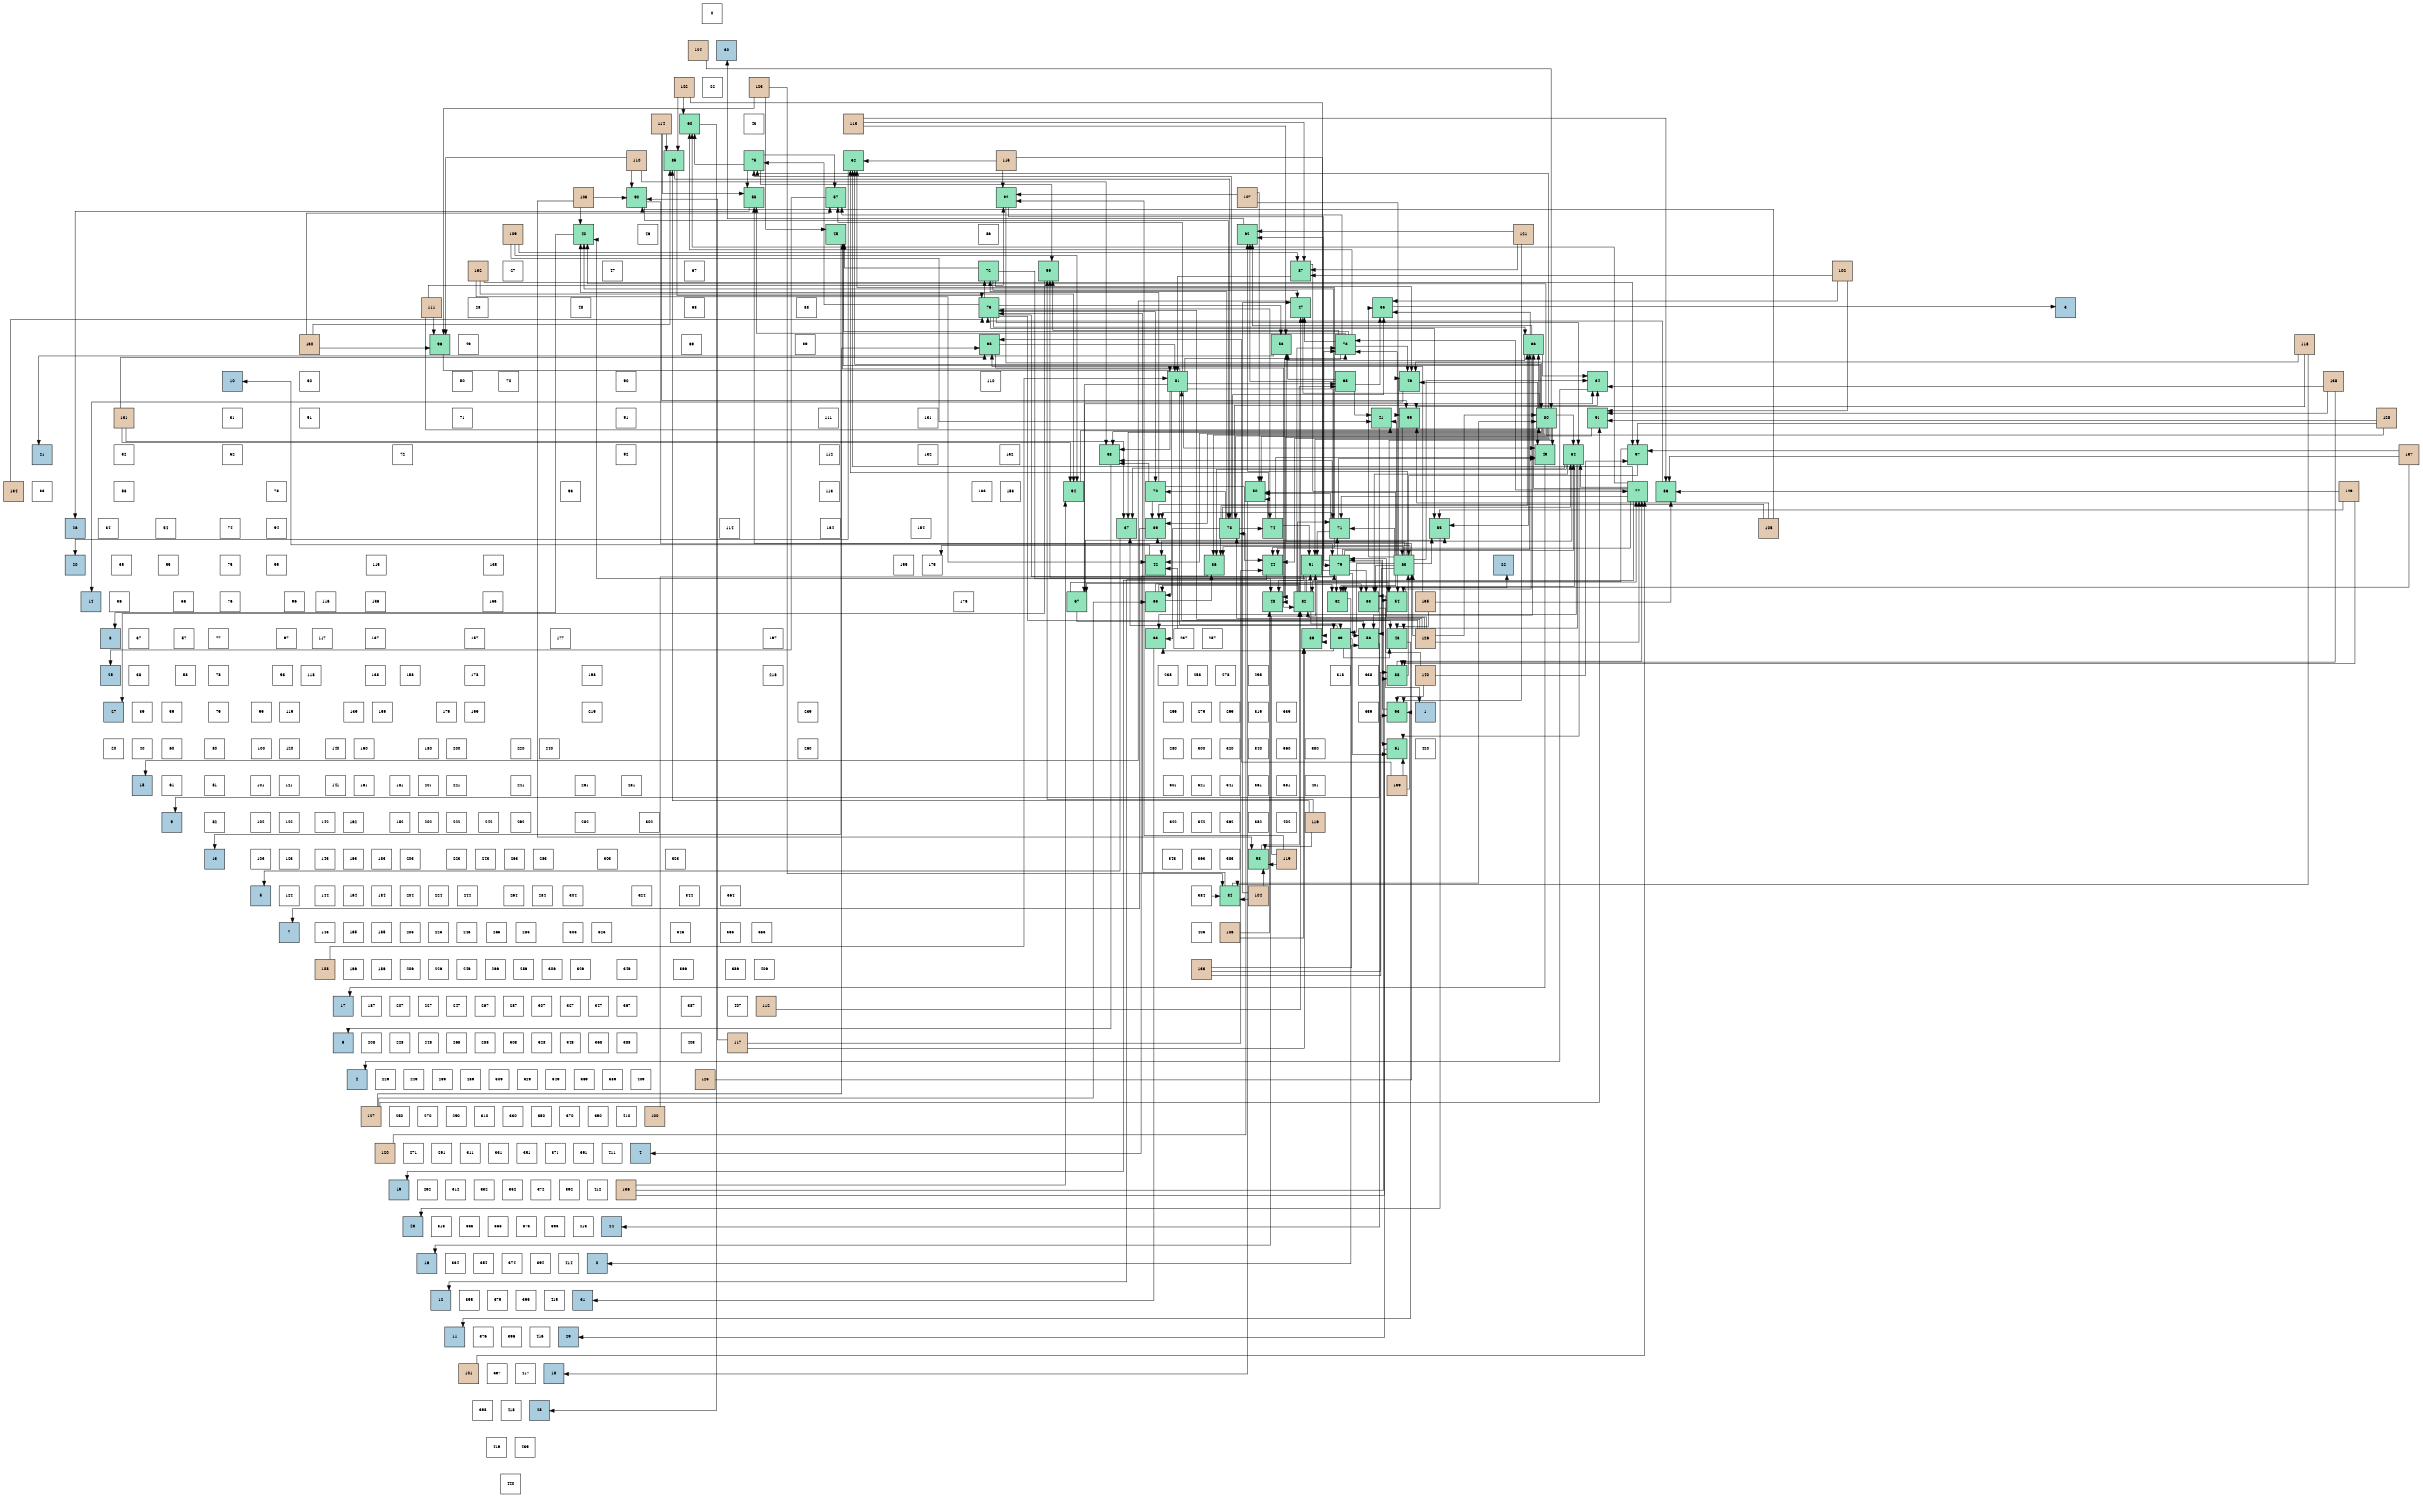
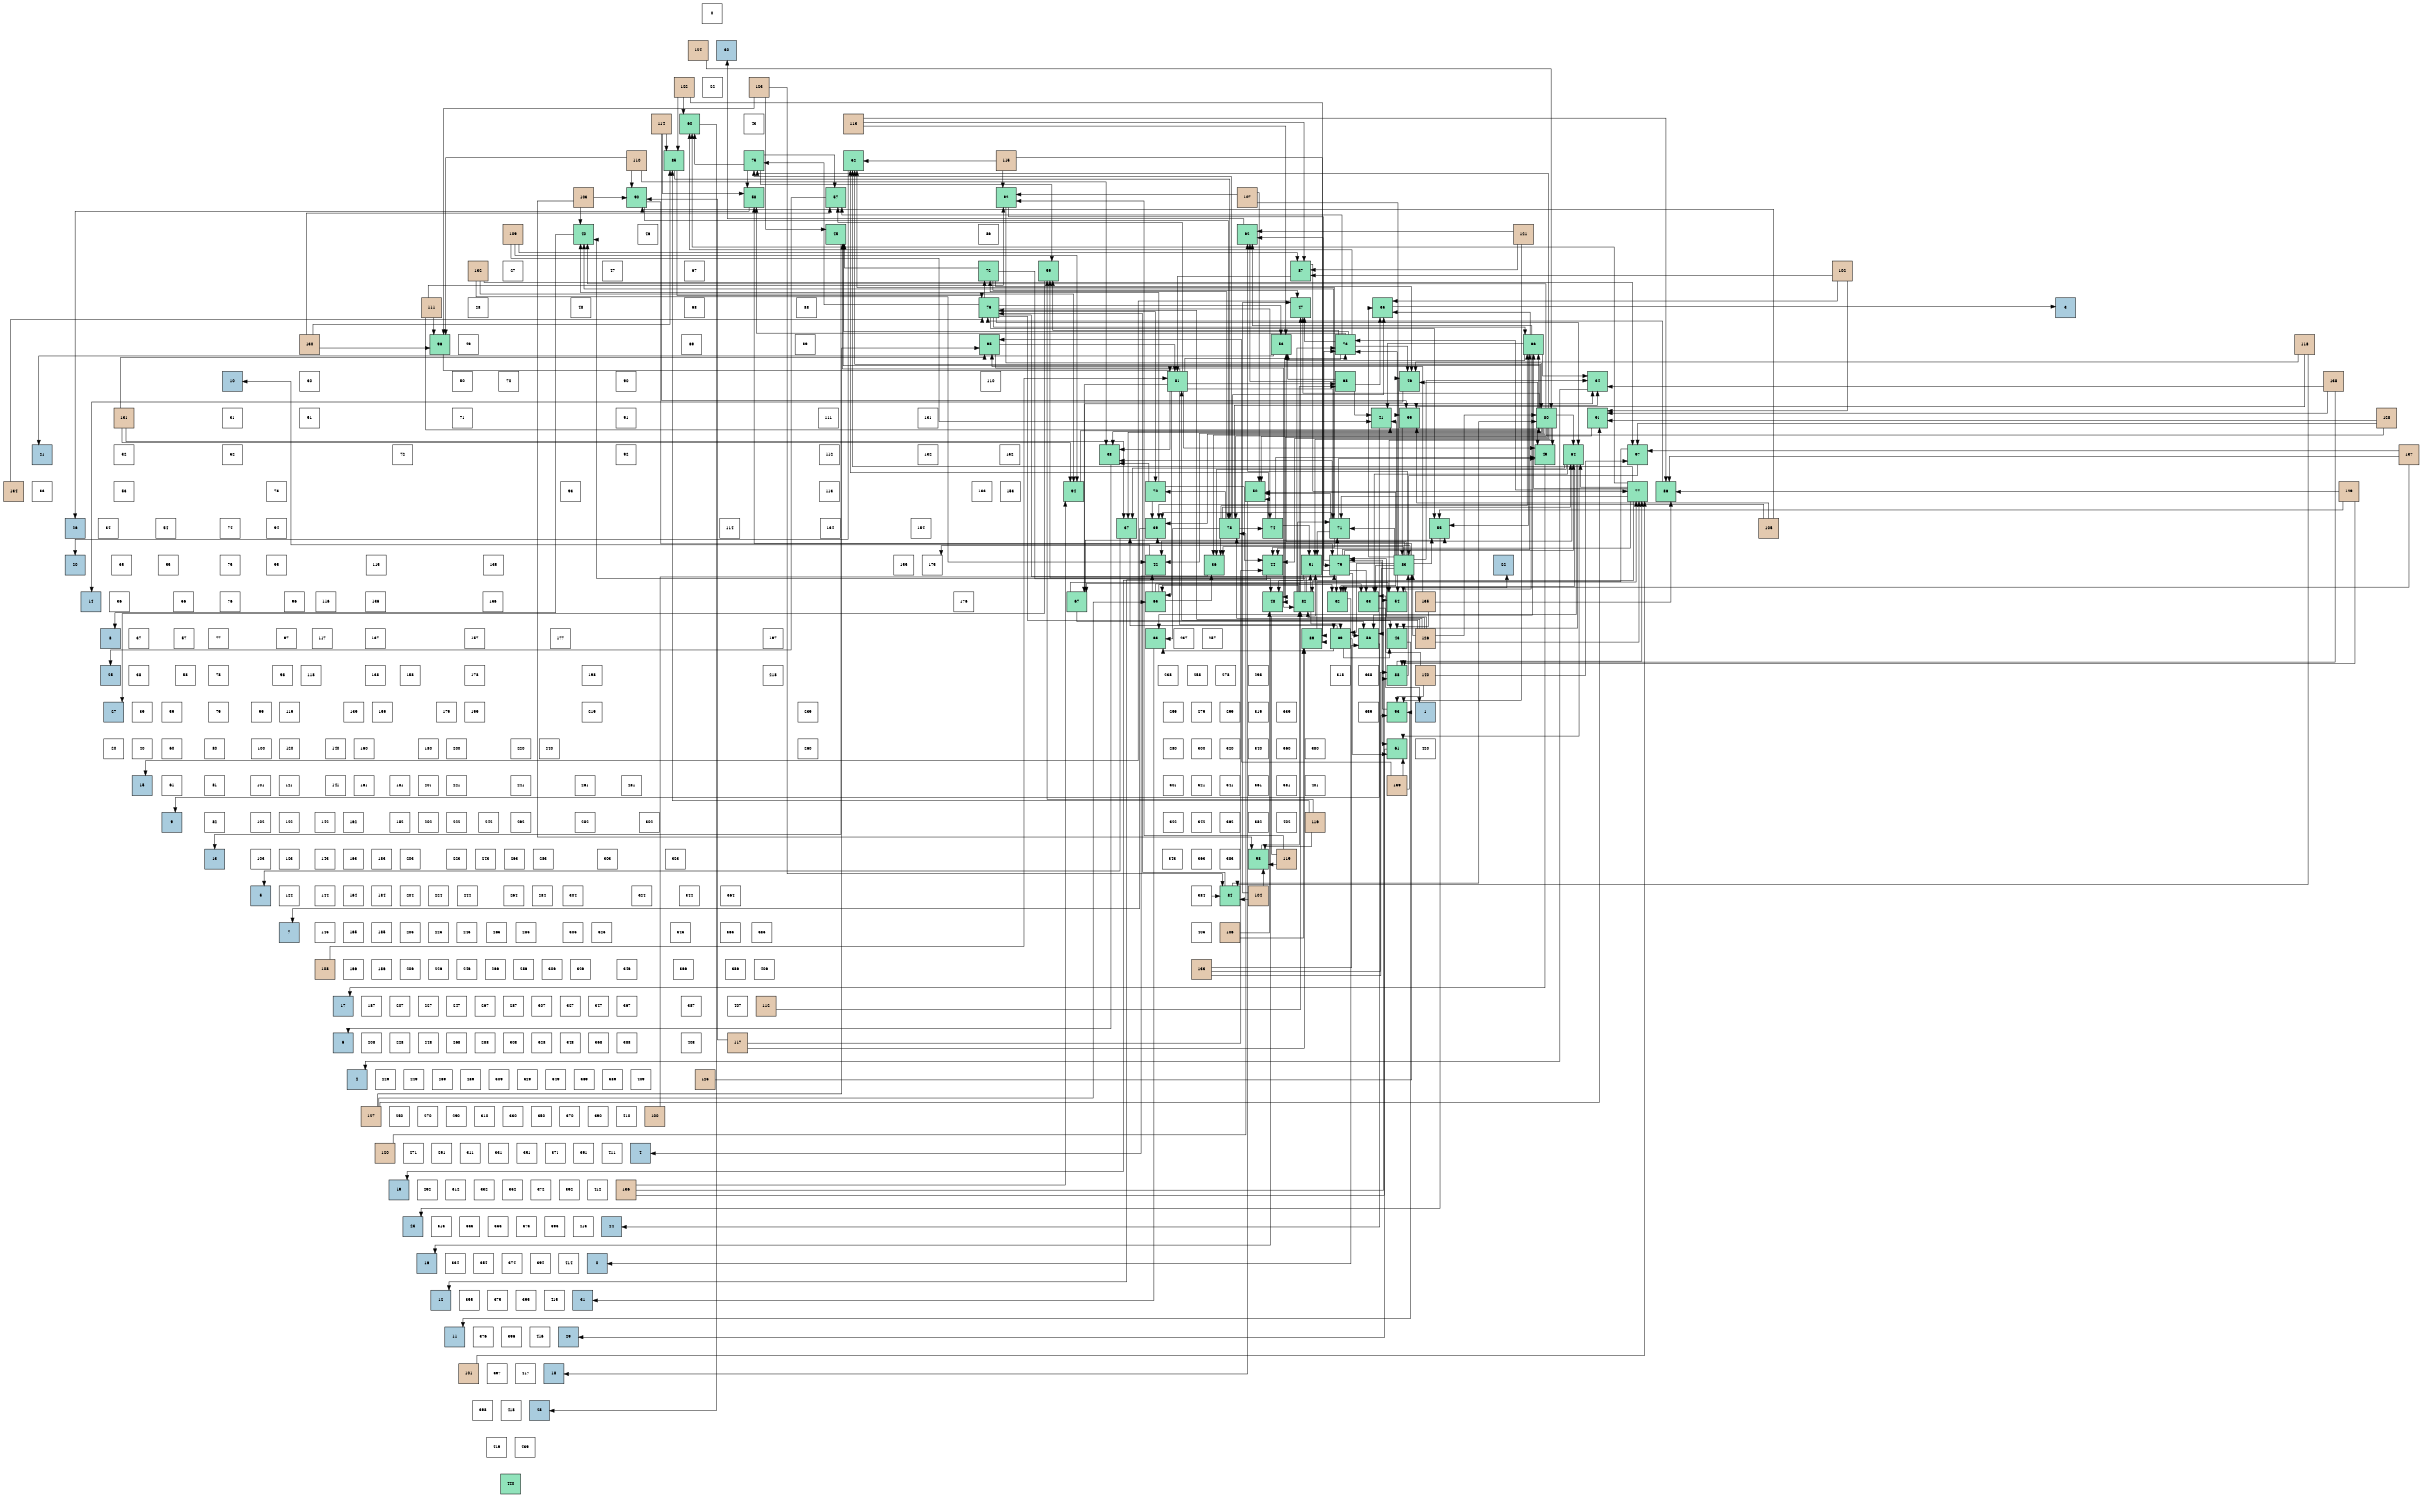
edge "66" -> "41": added
edge "237" -> "42": now "65" -> "42"
node "440": fillcolor #ffffff -> #91e3bb
